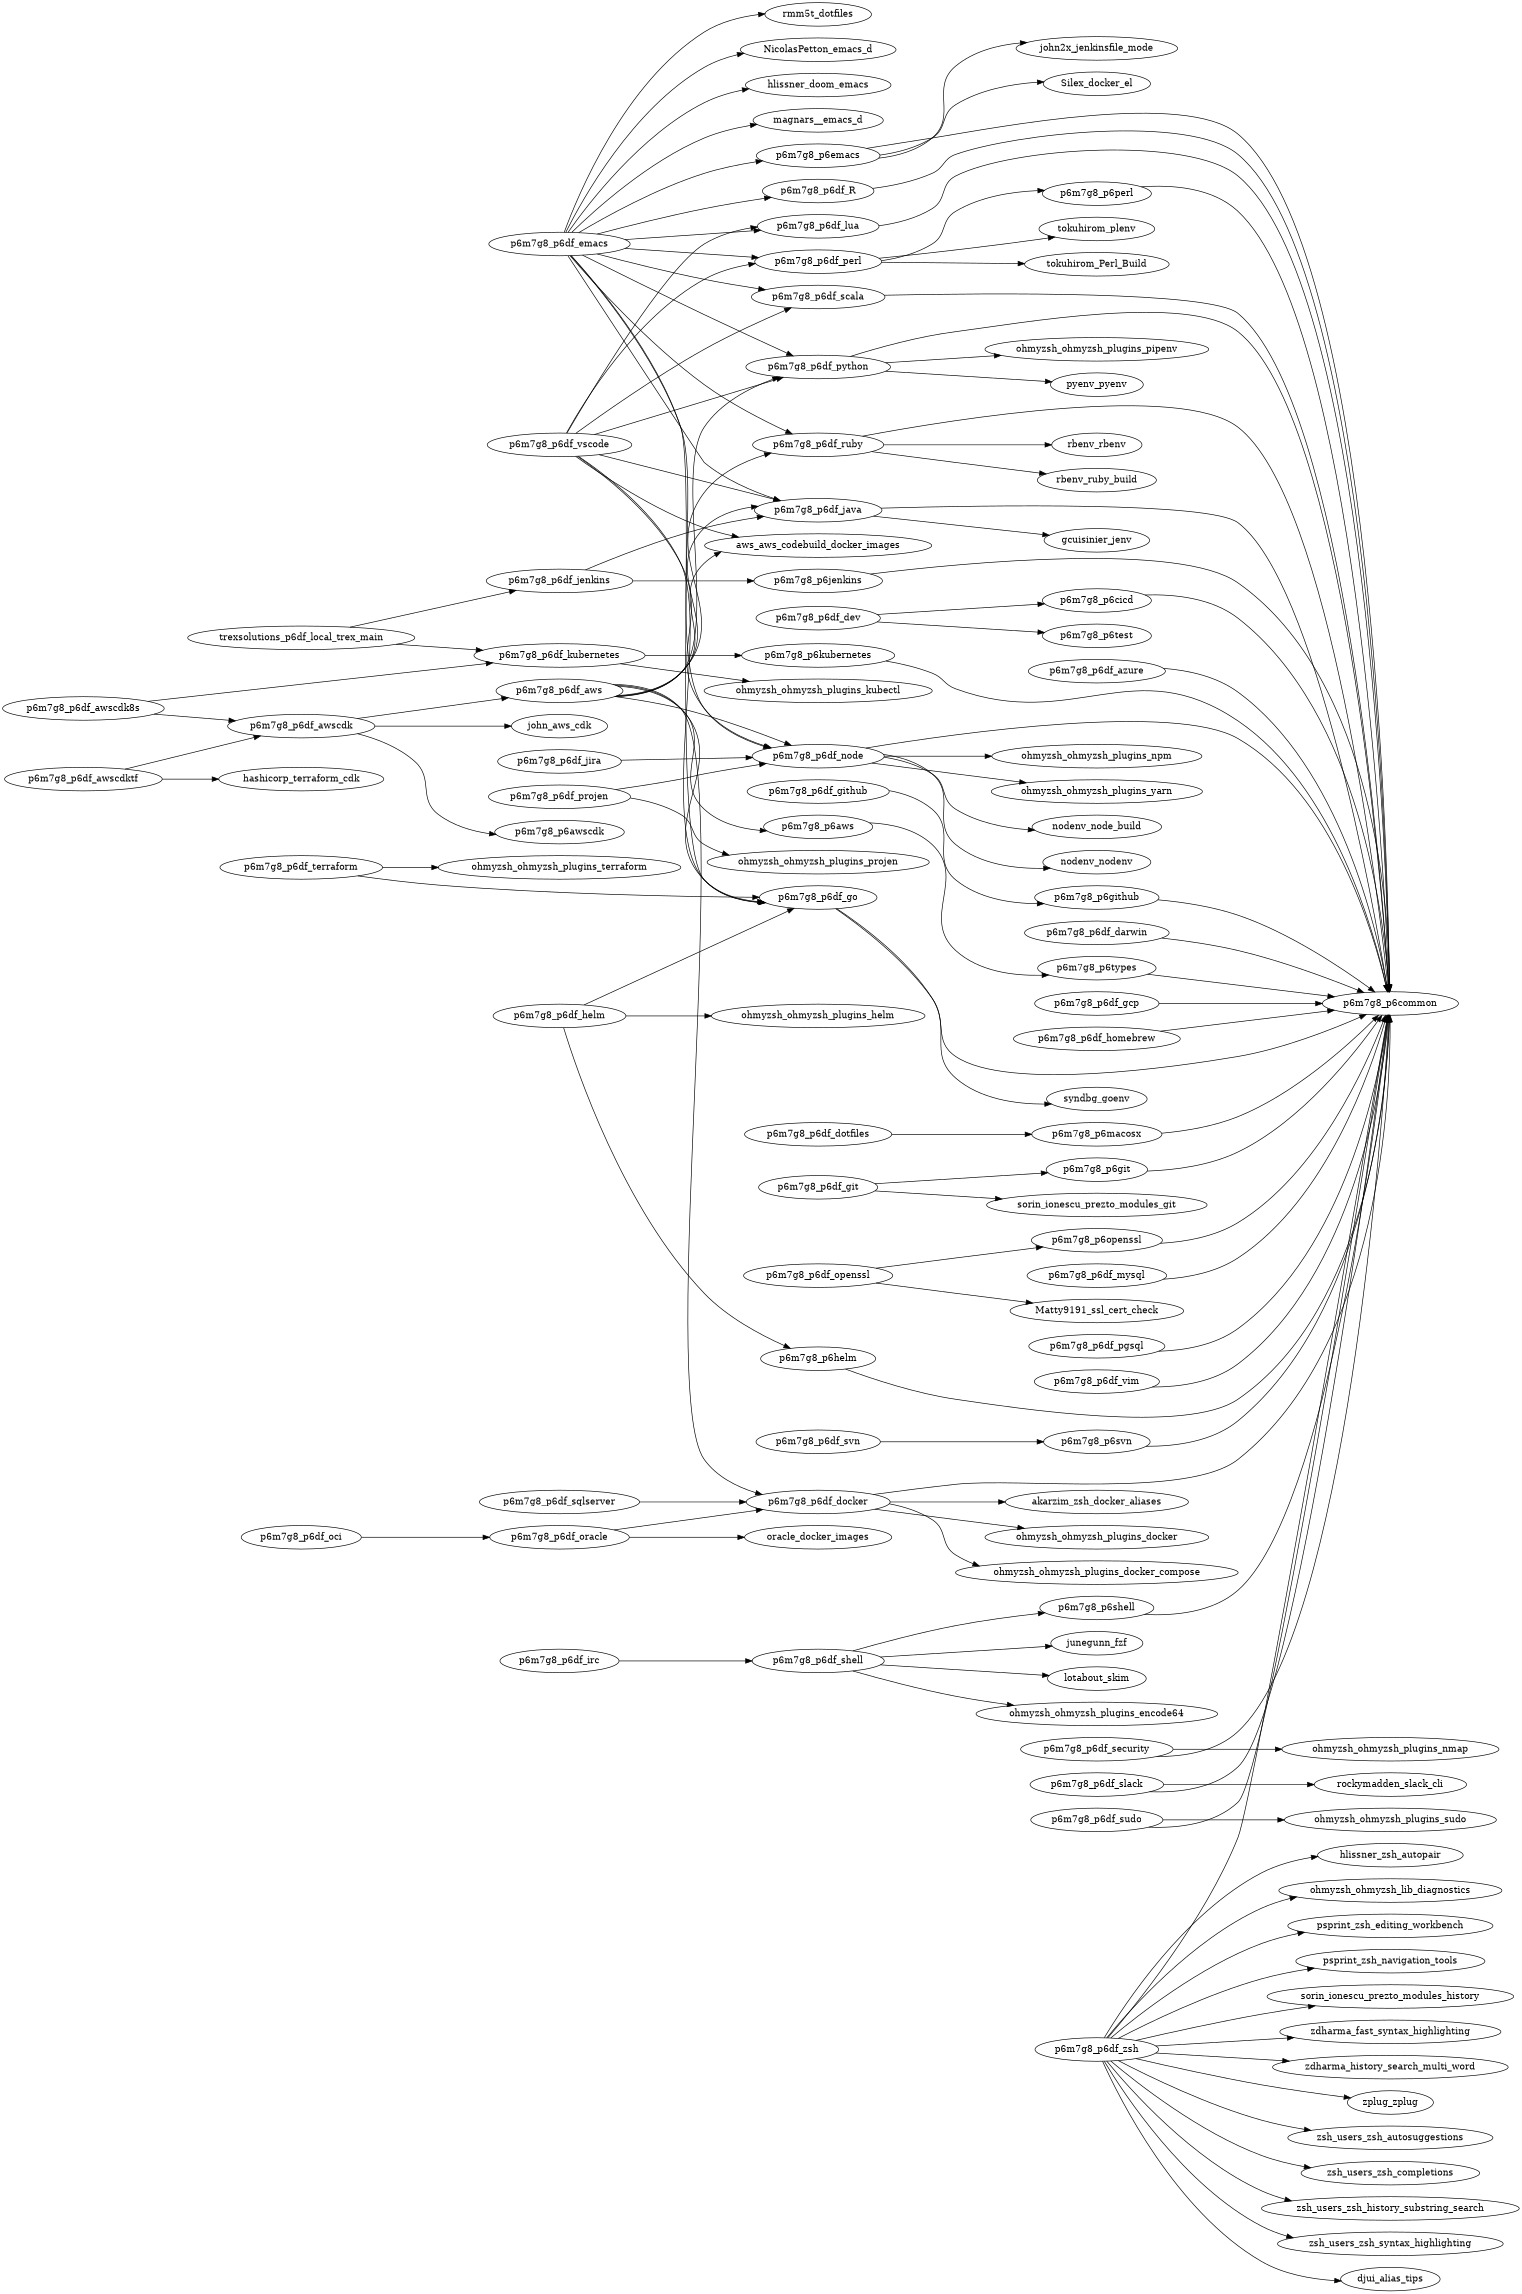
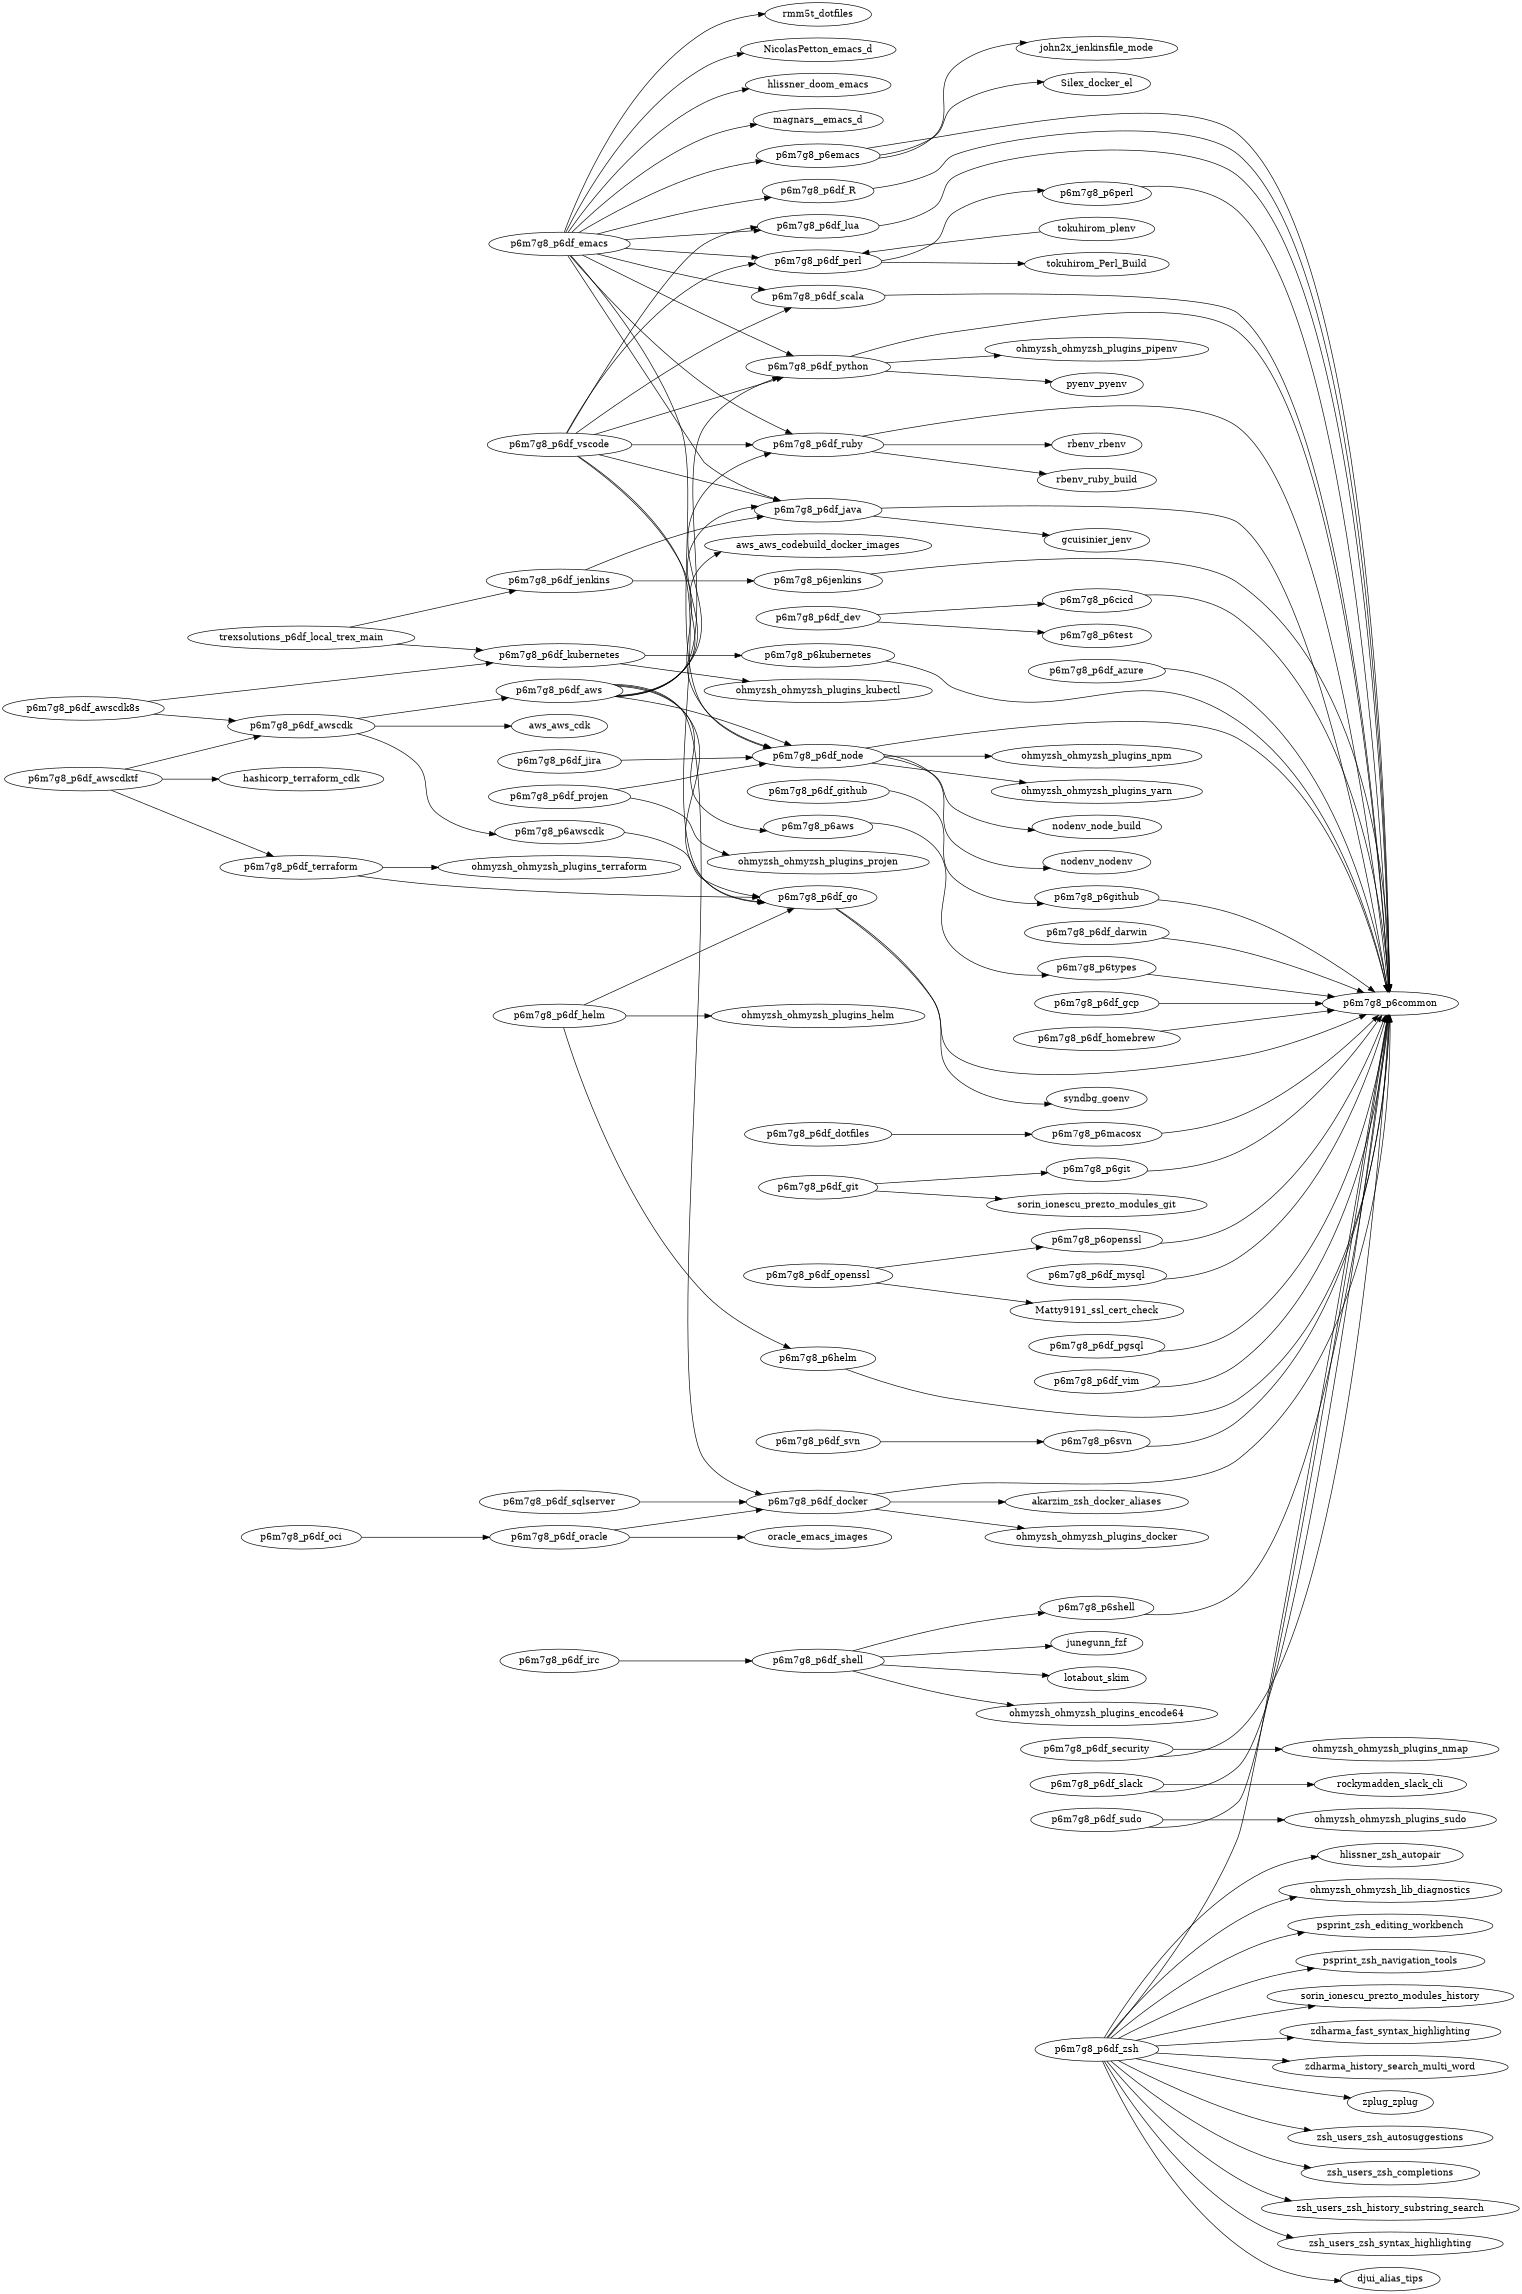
edge "p6m7g8_p6df_perl" -> "tokuhirom_plenv": reversed
edge "p6m7g8_p6df_vscode" -> "aws_aws_codebuild_docker_images": now "p6m7g8_p6df_vscode" -> "p6m7g8_p6df_ruby"
edge "p6m7g8_p6df_emacs" -> "p6m7g8_p6df_go": now "p6m7g8_p6awscdk" -> "p6m7g8_p6df_go"
node "john_aws_cdk": label "john_aws_cdk" -> "aws_aws_cdk"
edge "p6m7g8_p6df_awscdktf" -> "p6m7g8_p6df_terraform": added
node "oracle_docker_images": label "oracle_docker_images" -> "oracle_emacs_images"
node "ohmyzsh_ohmyzsh_plugins_docker_compose": removed
